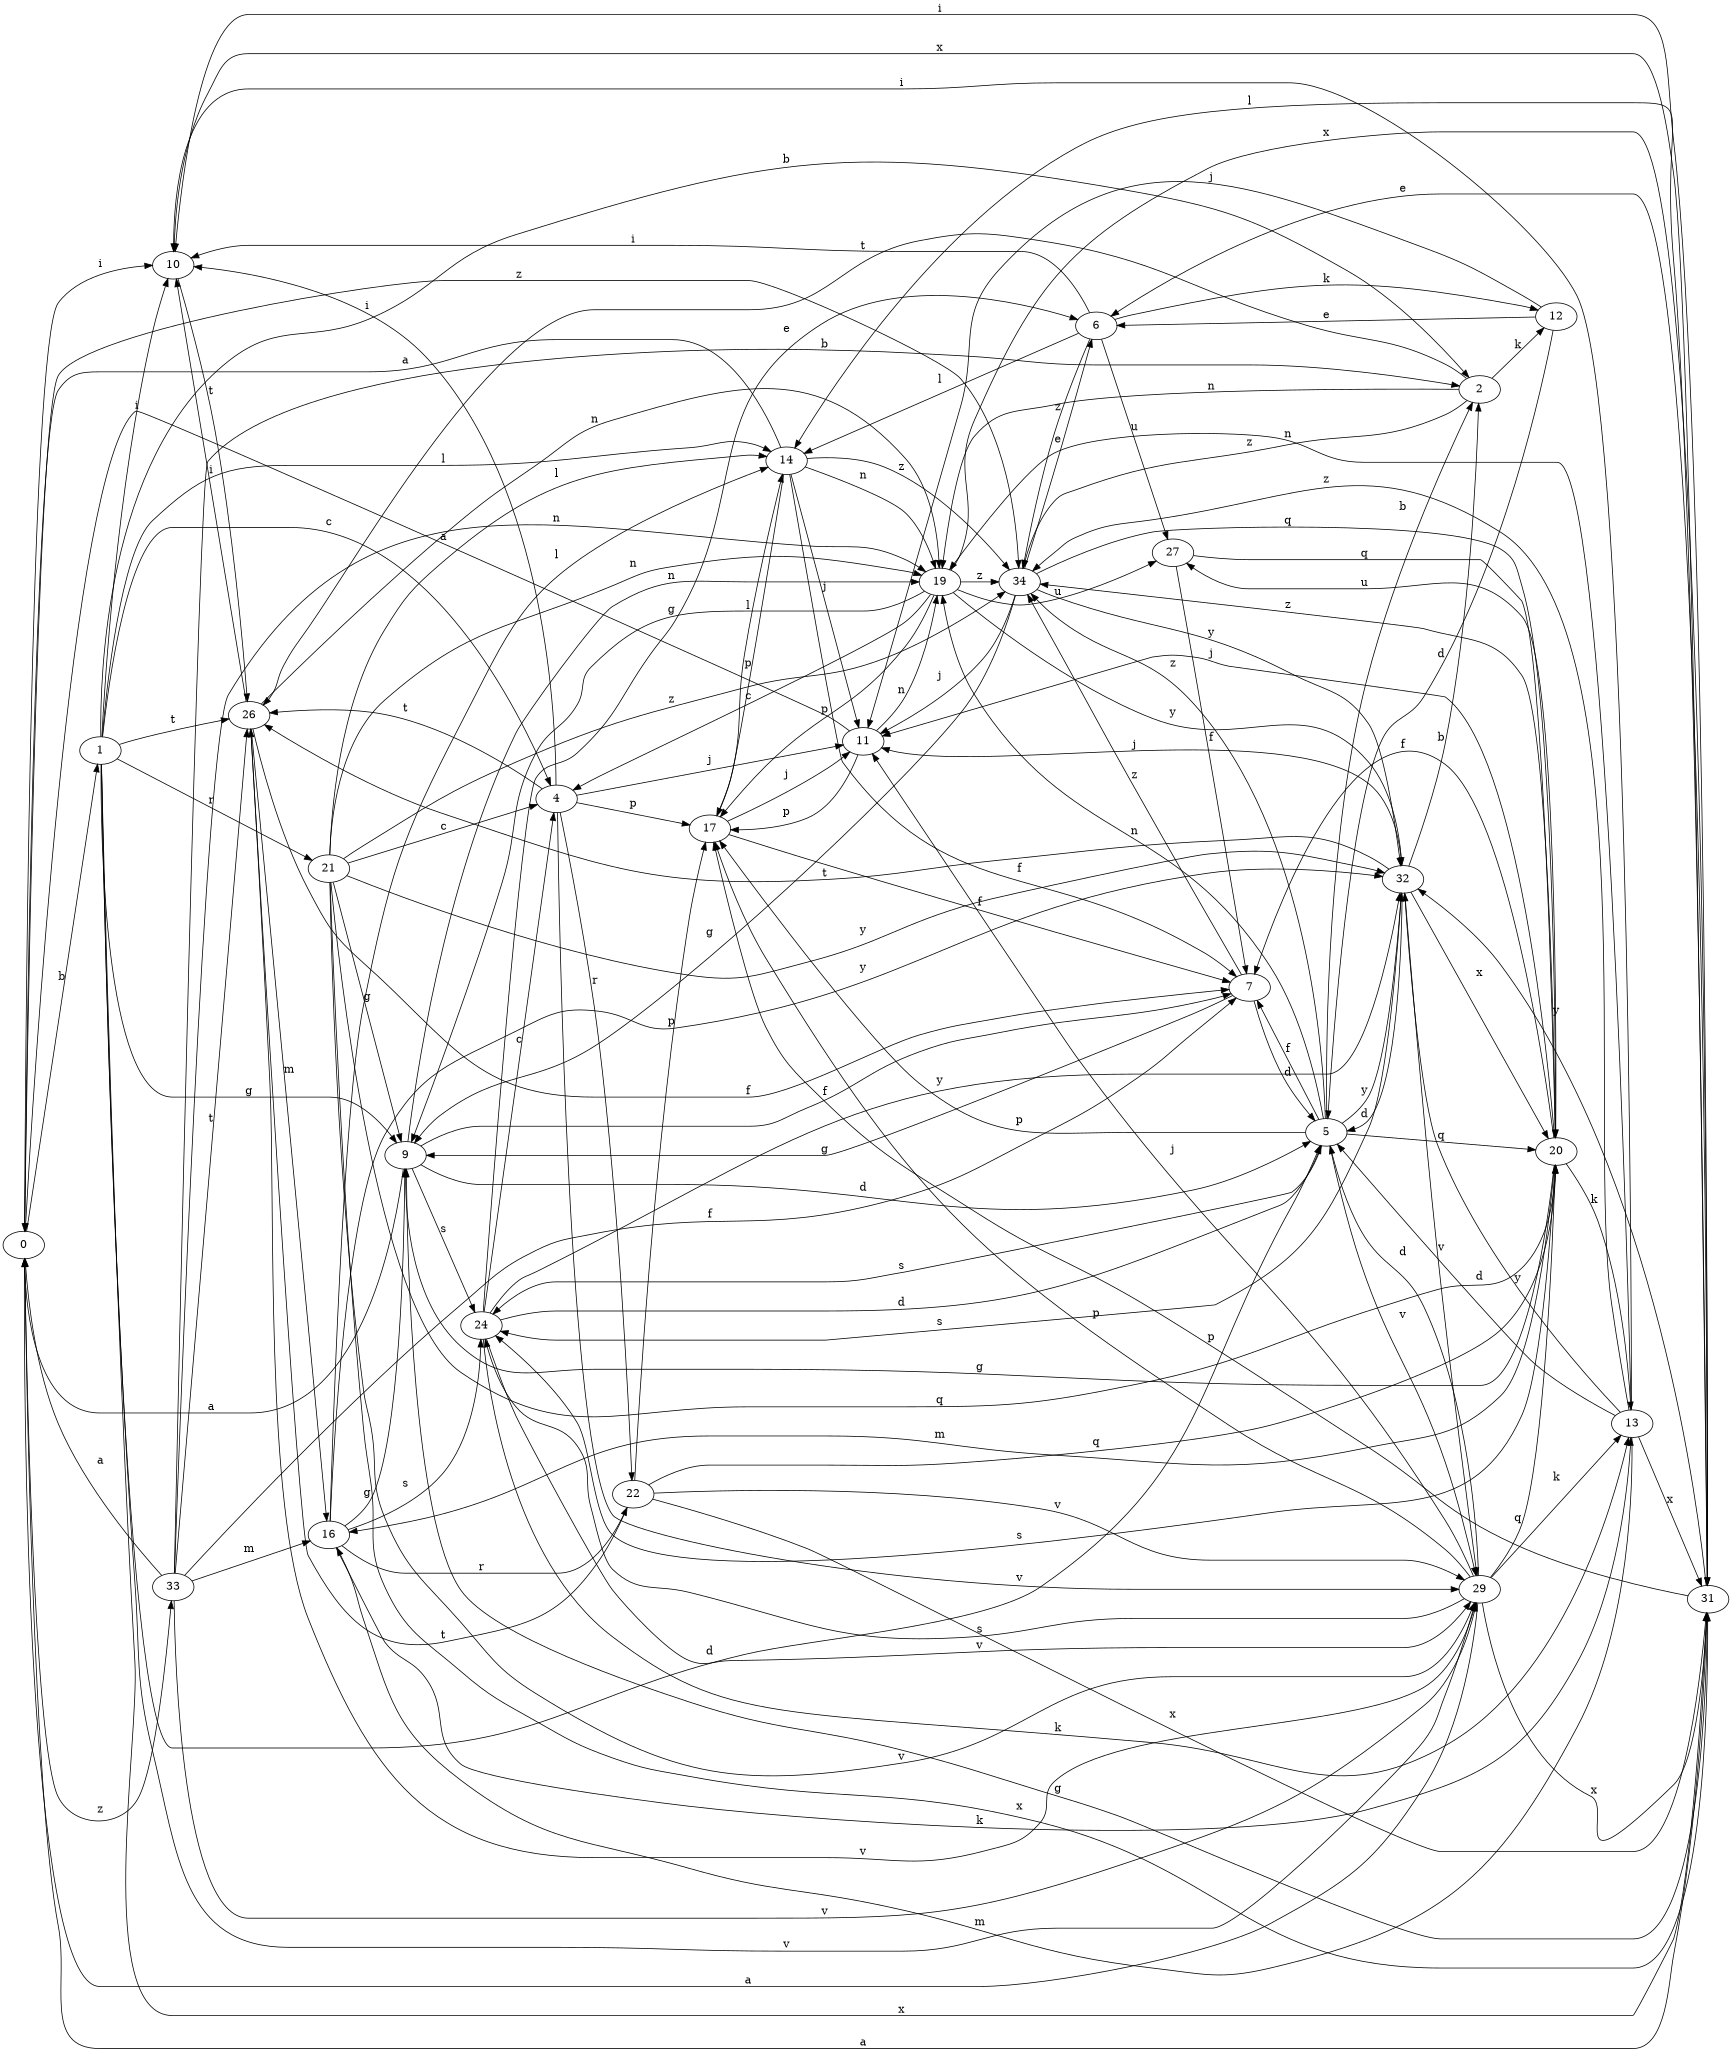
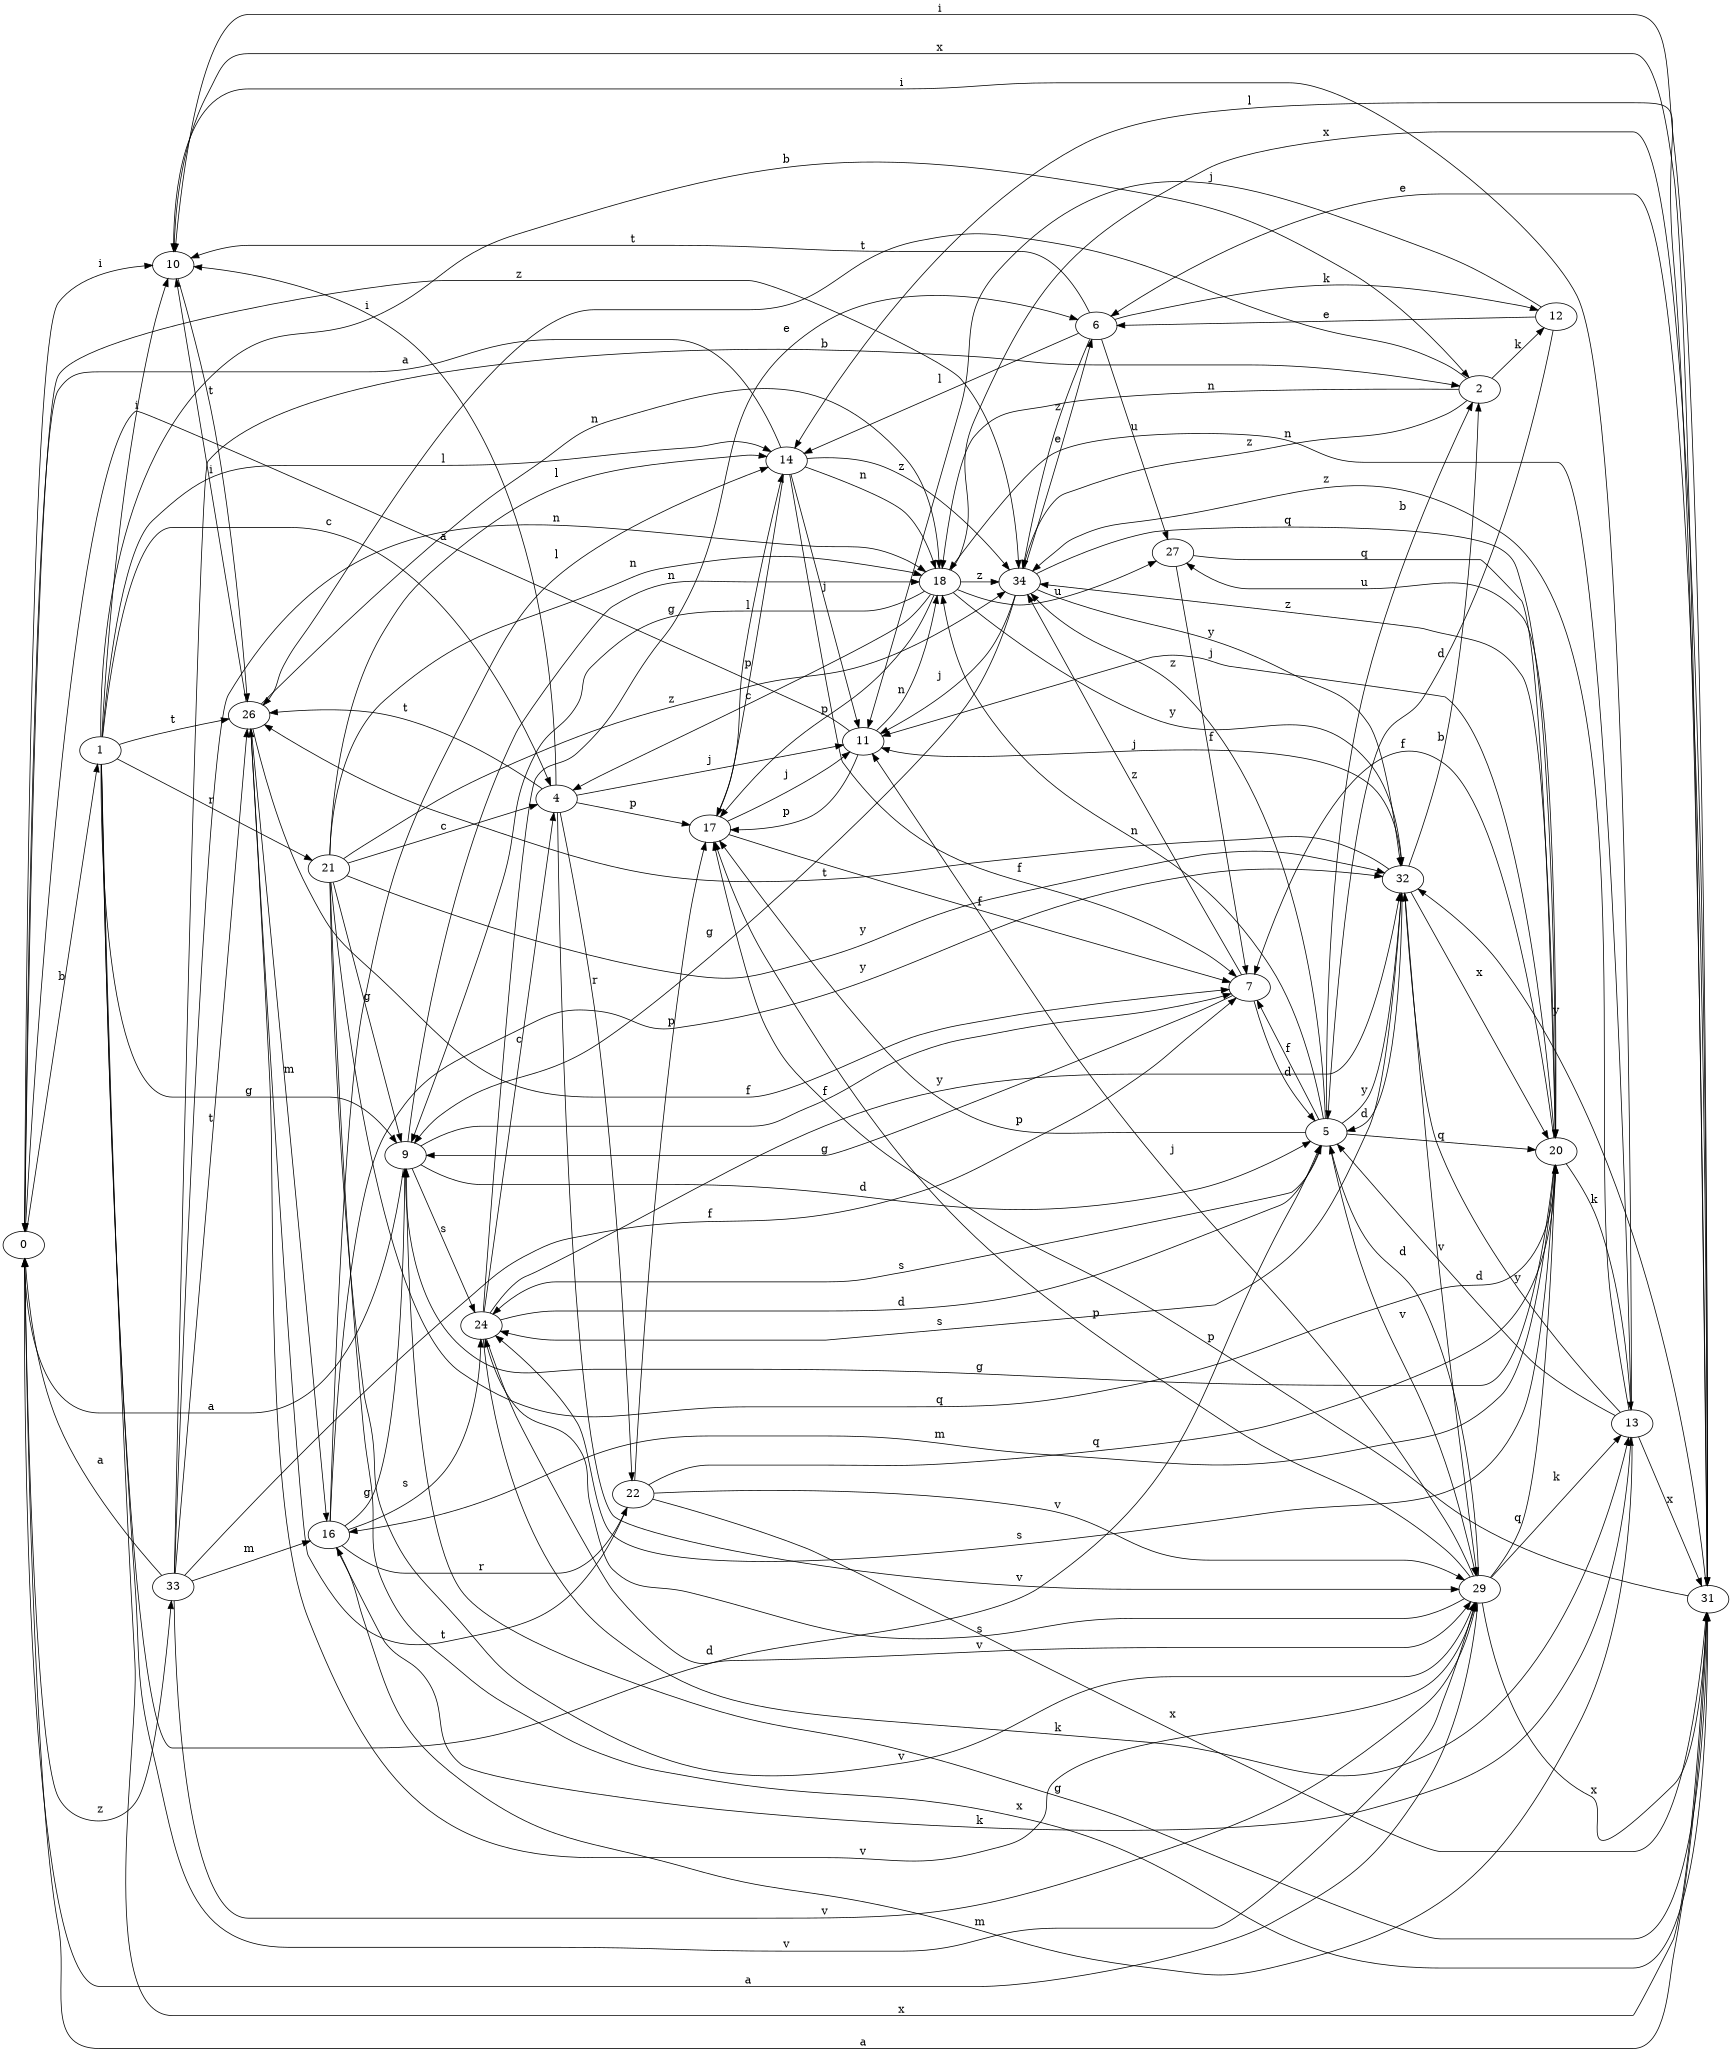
edge "6" -> "10": label "i" -> "t"
node "19": label "19" -> "18"
